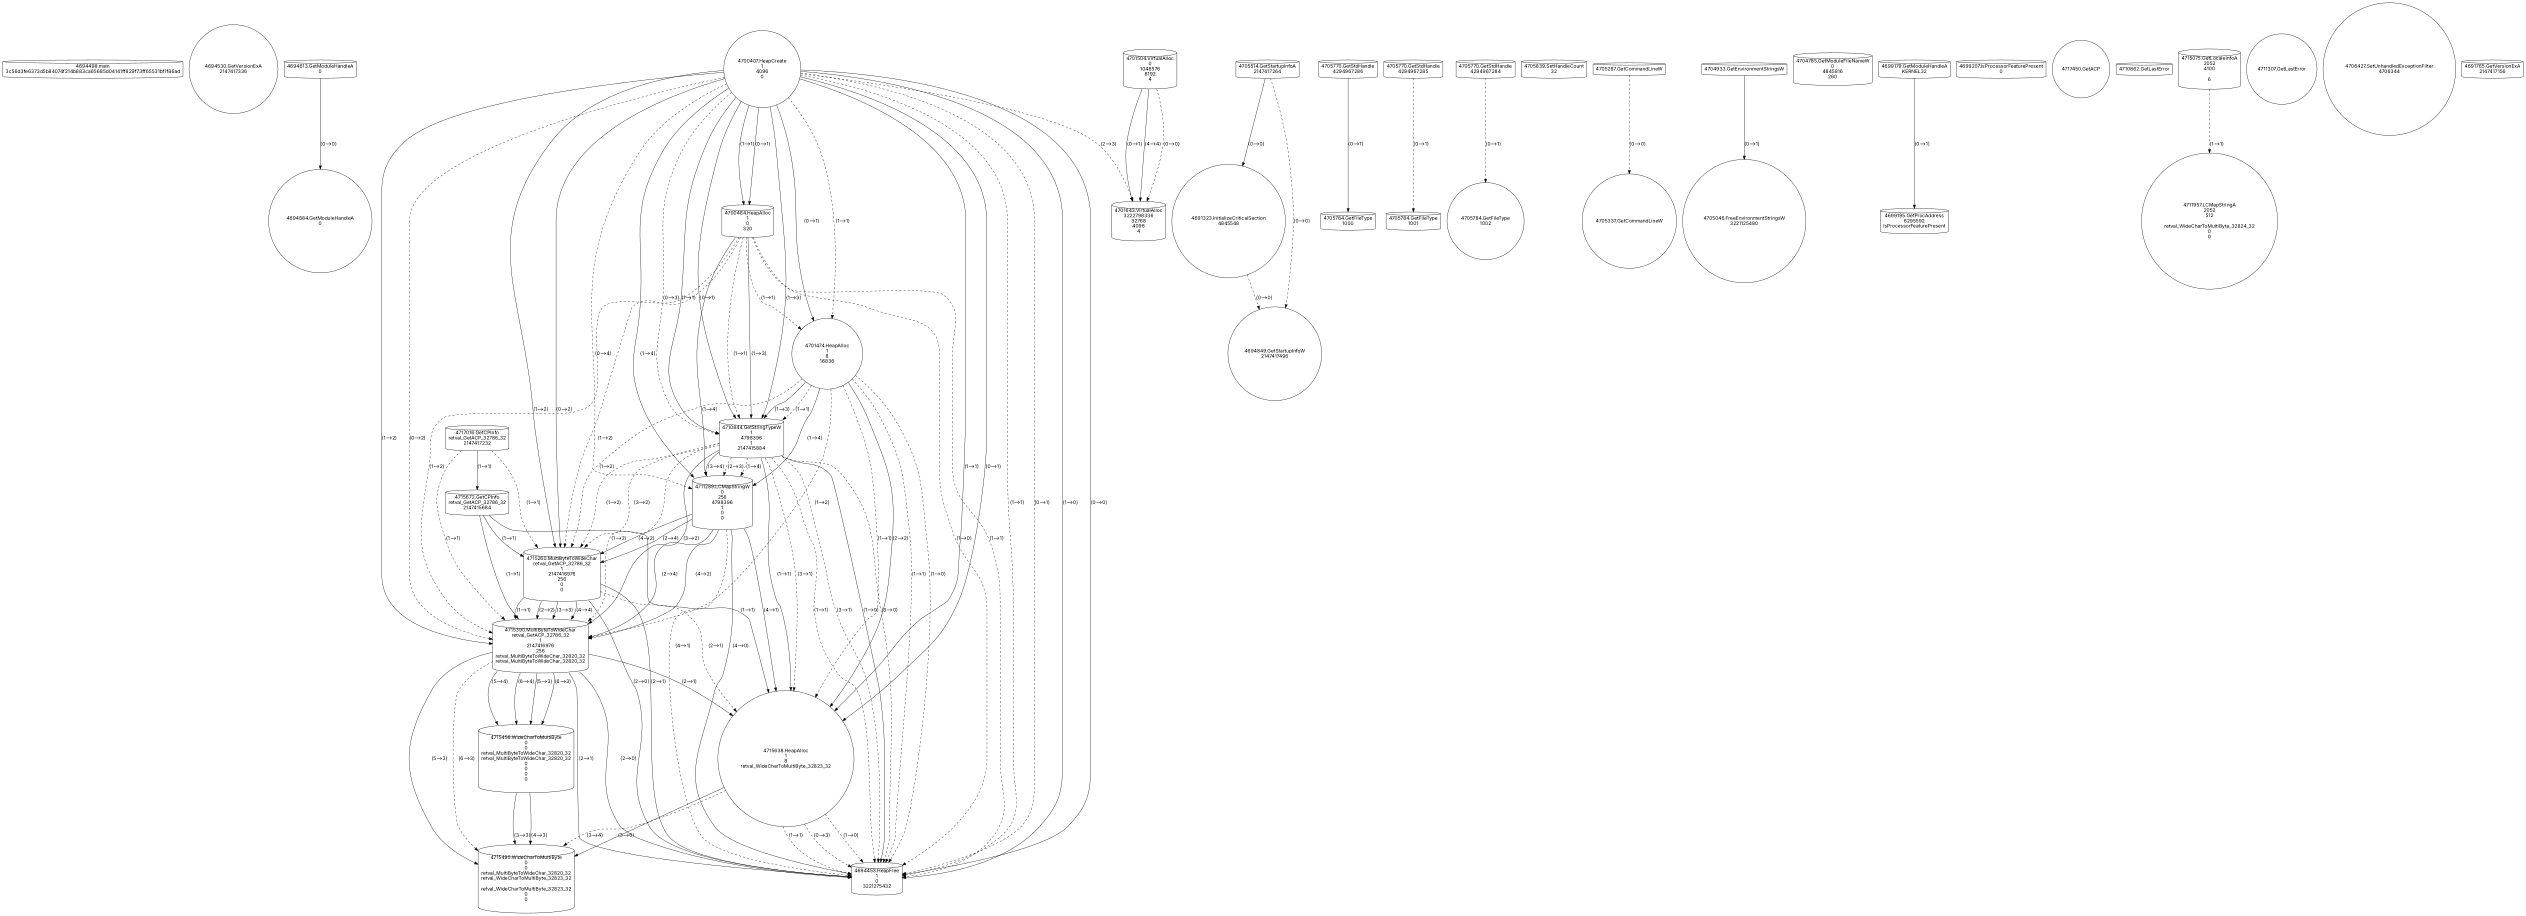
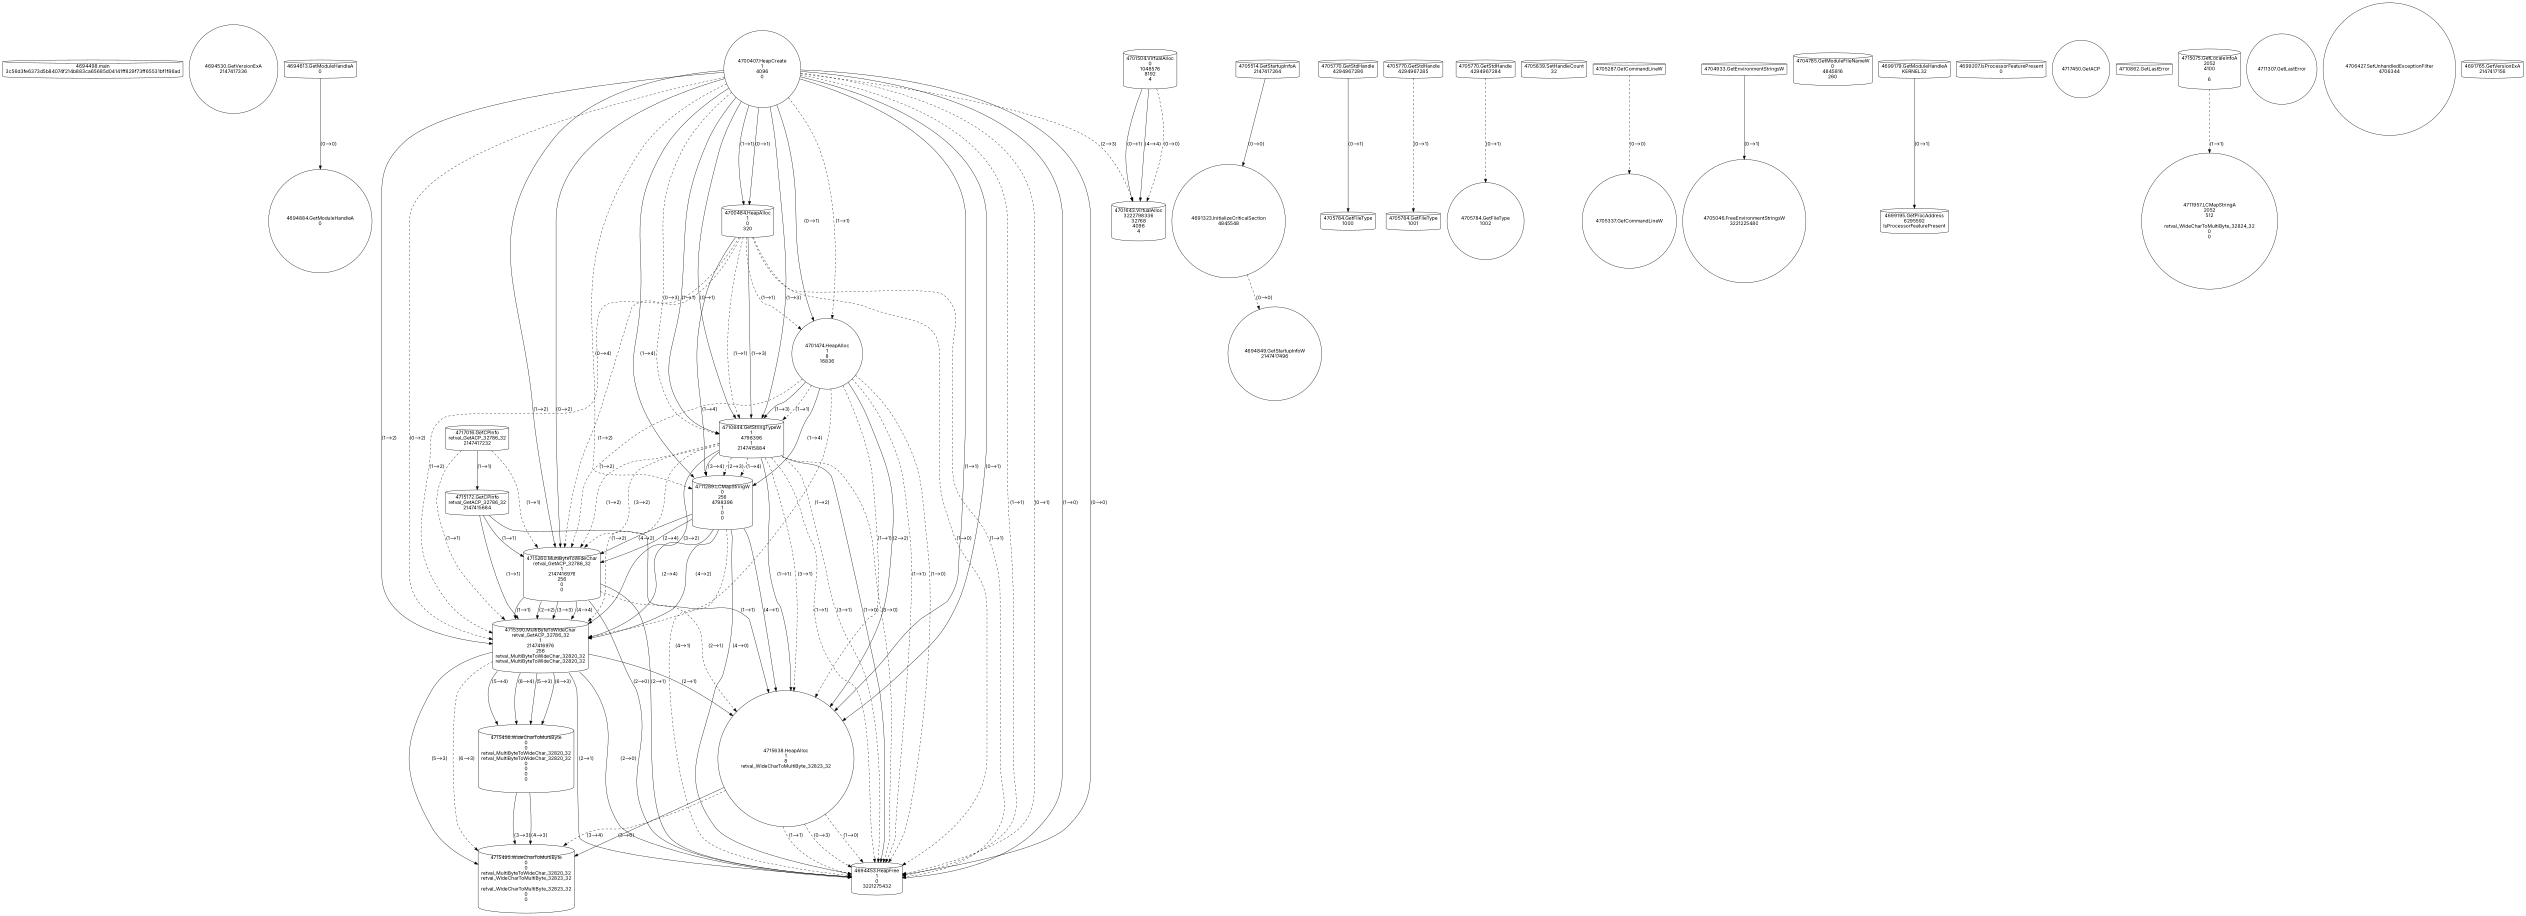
edge "4705514.GetStartupInfoA 2147417264" -> "4694849.GetStartupInfoW 2147417496": removed, label "(0-->0)"
node "4705046.FreeEnvironmentStringsW 3221125480": label "4705046.FreeEnvironmentStringsW 3221125480" -> "4705046.FreeEnvironmentStringsW 3221225480"
node "4715672.GetCPInfo retval_GetACP_32786_32 2147415684": label "4715672.GetCPInfo retval_GetACP_32786_32 2147415684" -> "4715172.GetCPInfo retval_GetACP_32786_32 2147415684"
